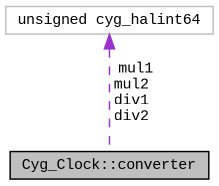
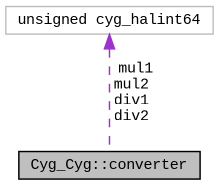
node "Cyg_Clock::converter": label "Cyg_Clock::converter" -> "Cyg_Cyg::converter"
